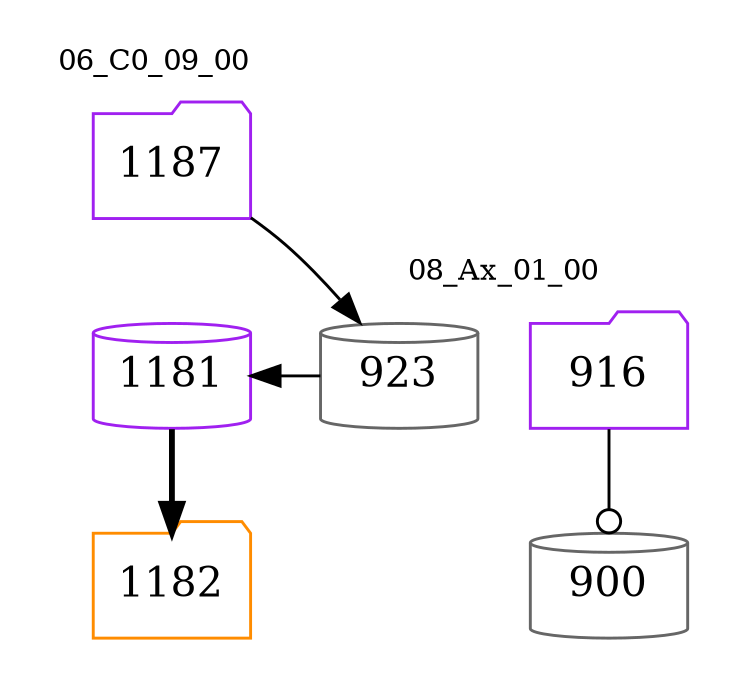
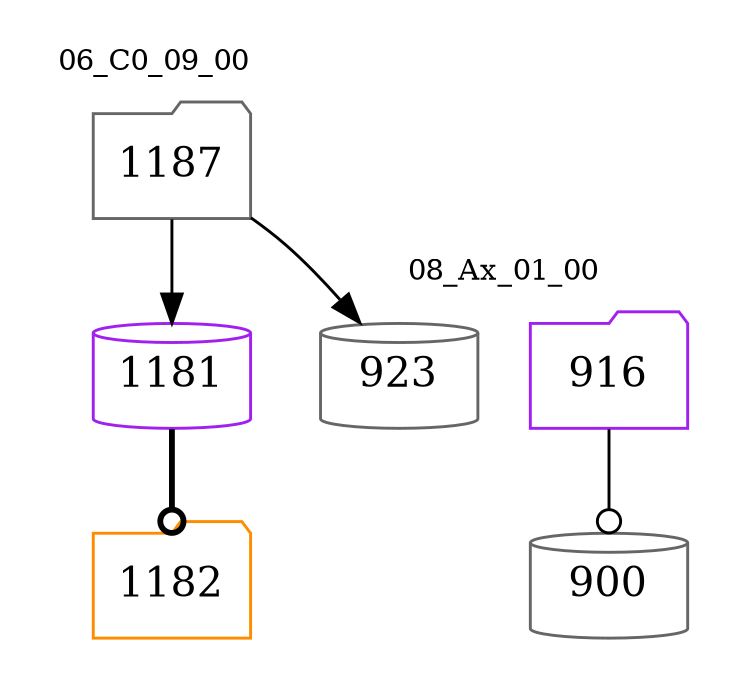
node "1187": color purple -> gray40
edge "923" -> "1181": now "1187" -> "1181"
edge "1181" -> "1182": arrowhead normal -> odot
